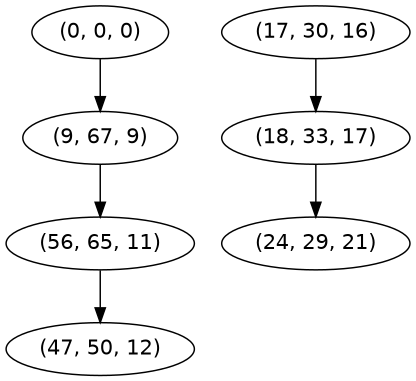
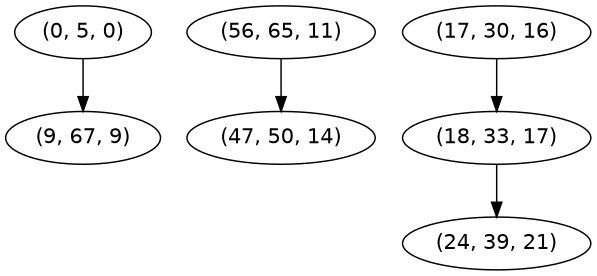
node "(0, 0, 0)": label "(0, 0, 0)" -> "(0, 5, 0)"
edge "(9, 67, 9)" -> "(56, 65, 11)": removed
node "(24, 29, 21)": label "(24, 29, 21)" -> "(24, 39, 21)"
node "(47, 50, 12)": label "(47, 50, 12)" -> "(47, 50, 14)"
